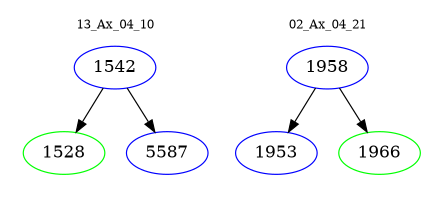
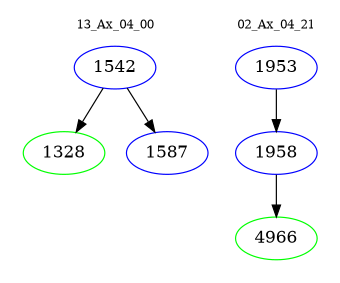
cluster "13_Ax_04_10": label "13_Ax_04_10" -> "13_Ax_04_00"
edge "1958" -> "1953": reversed
node "1528": label "1528" -> "1328"
node "5587": label "5587" -> "1587"
node "1966": label "1966" -> "4966"
